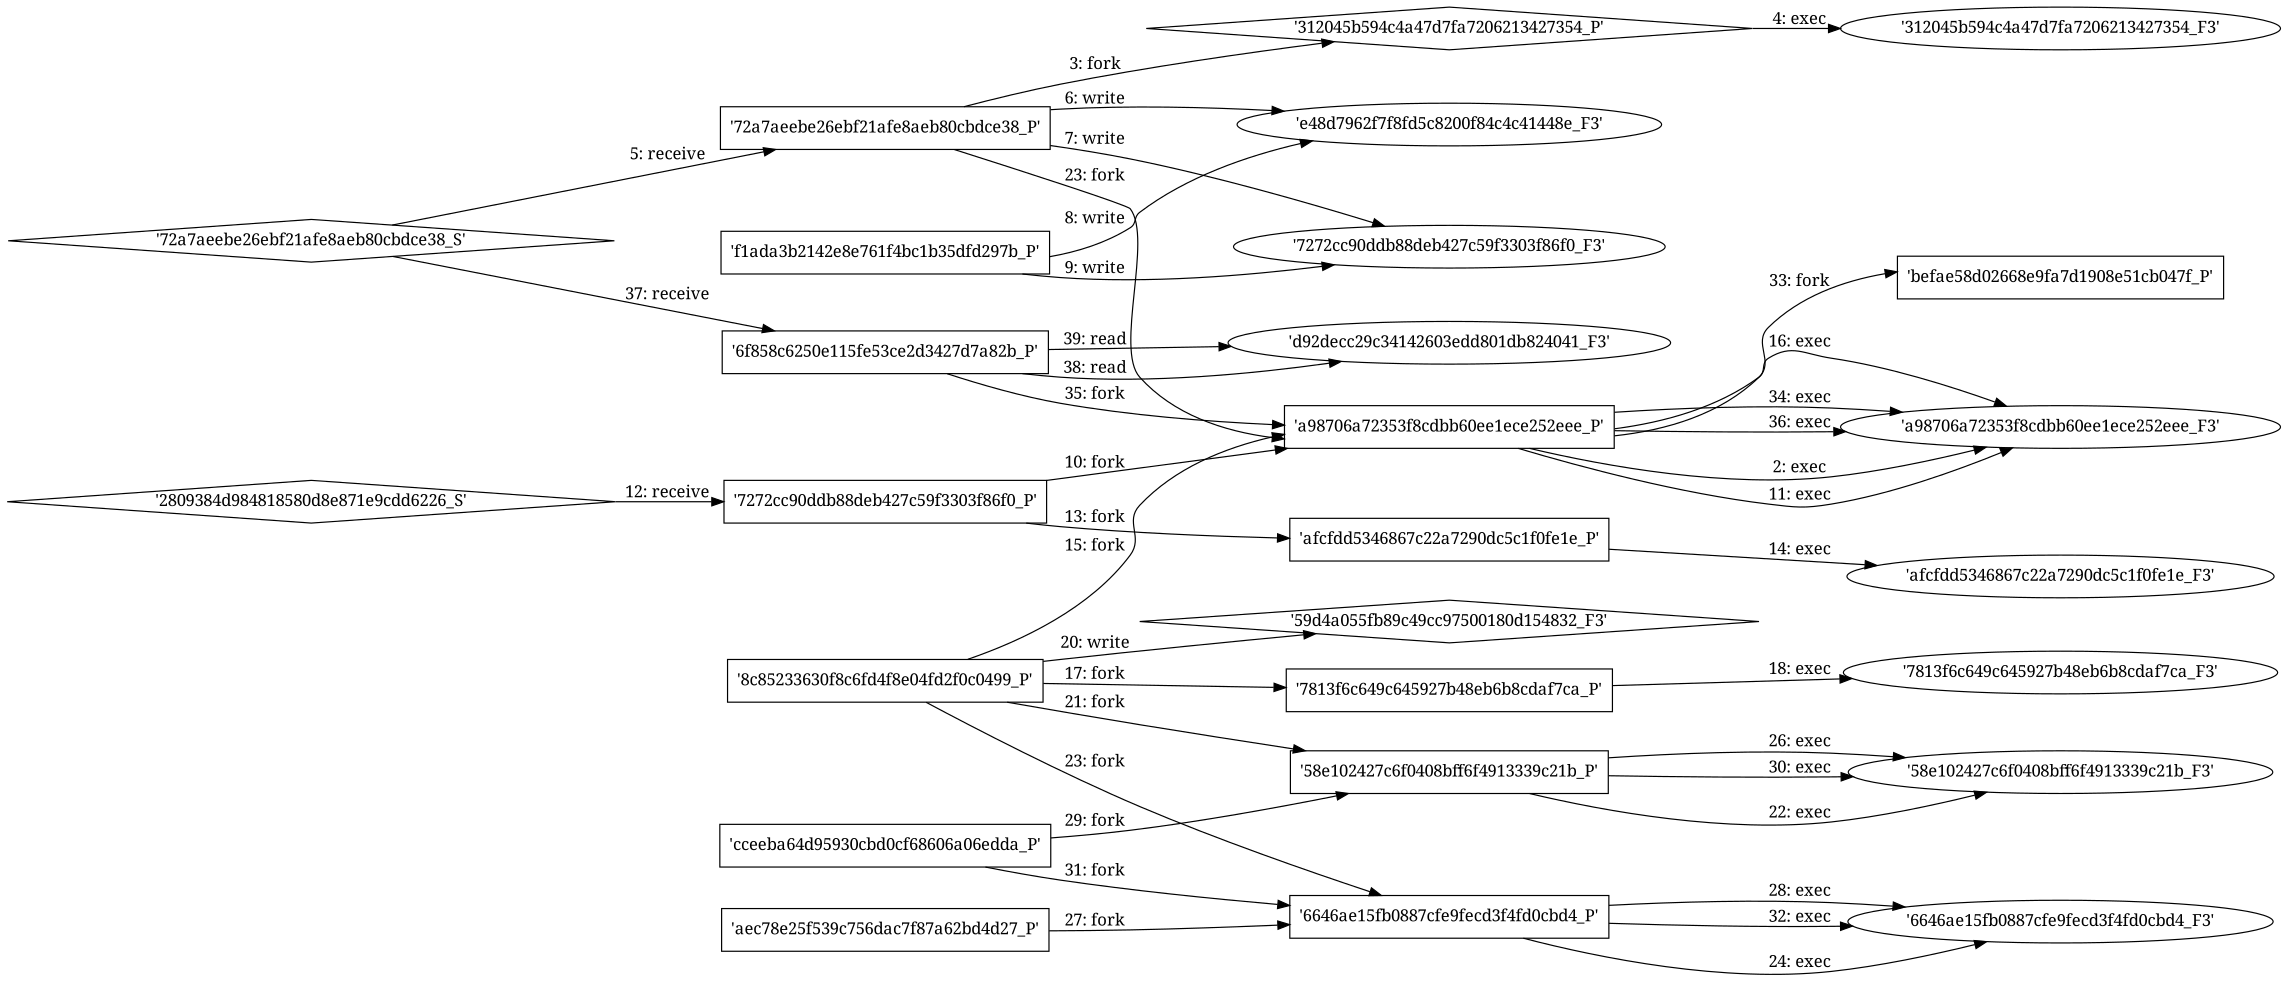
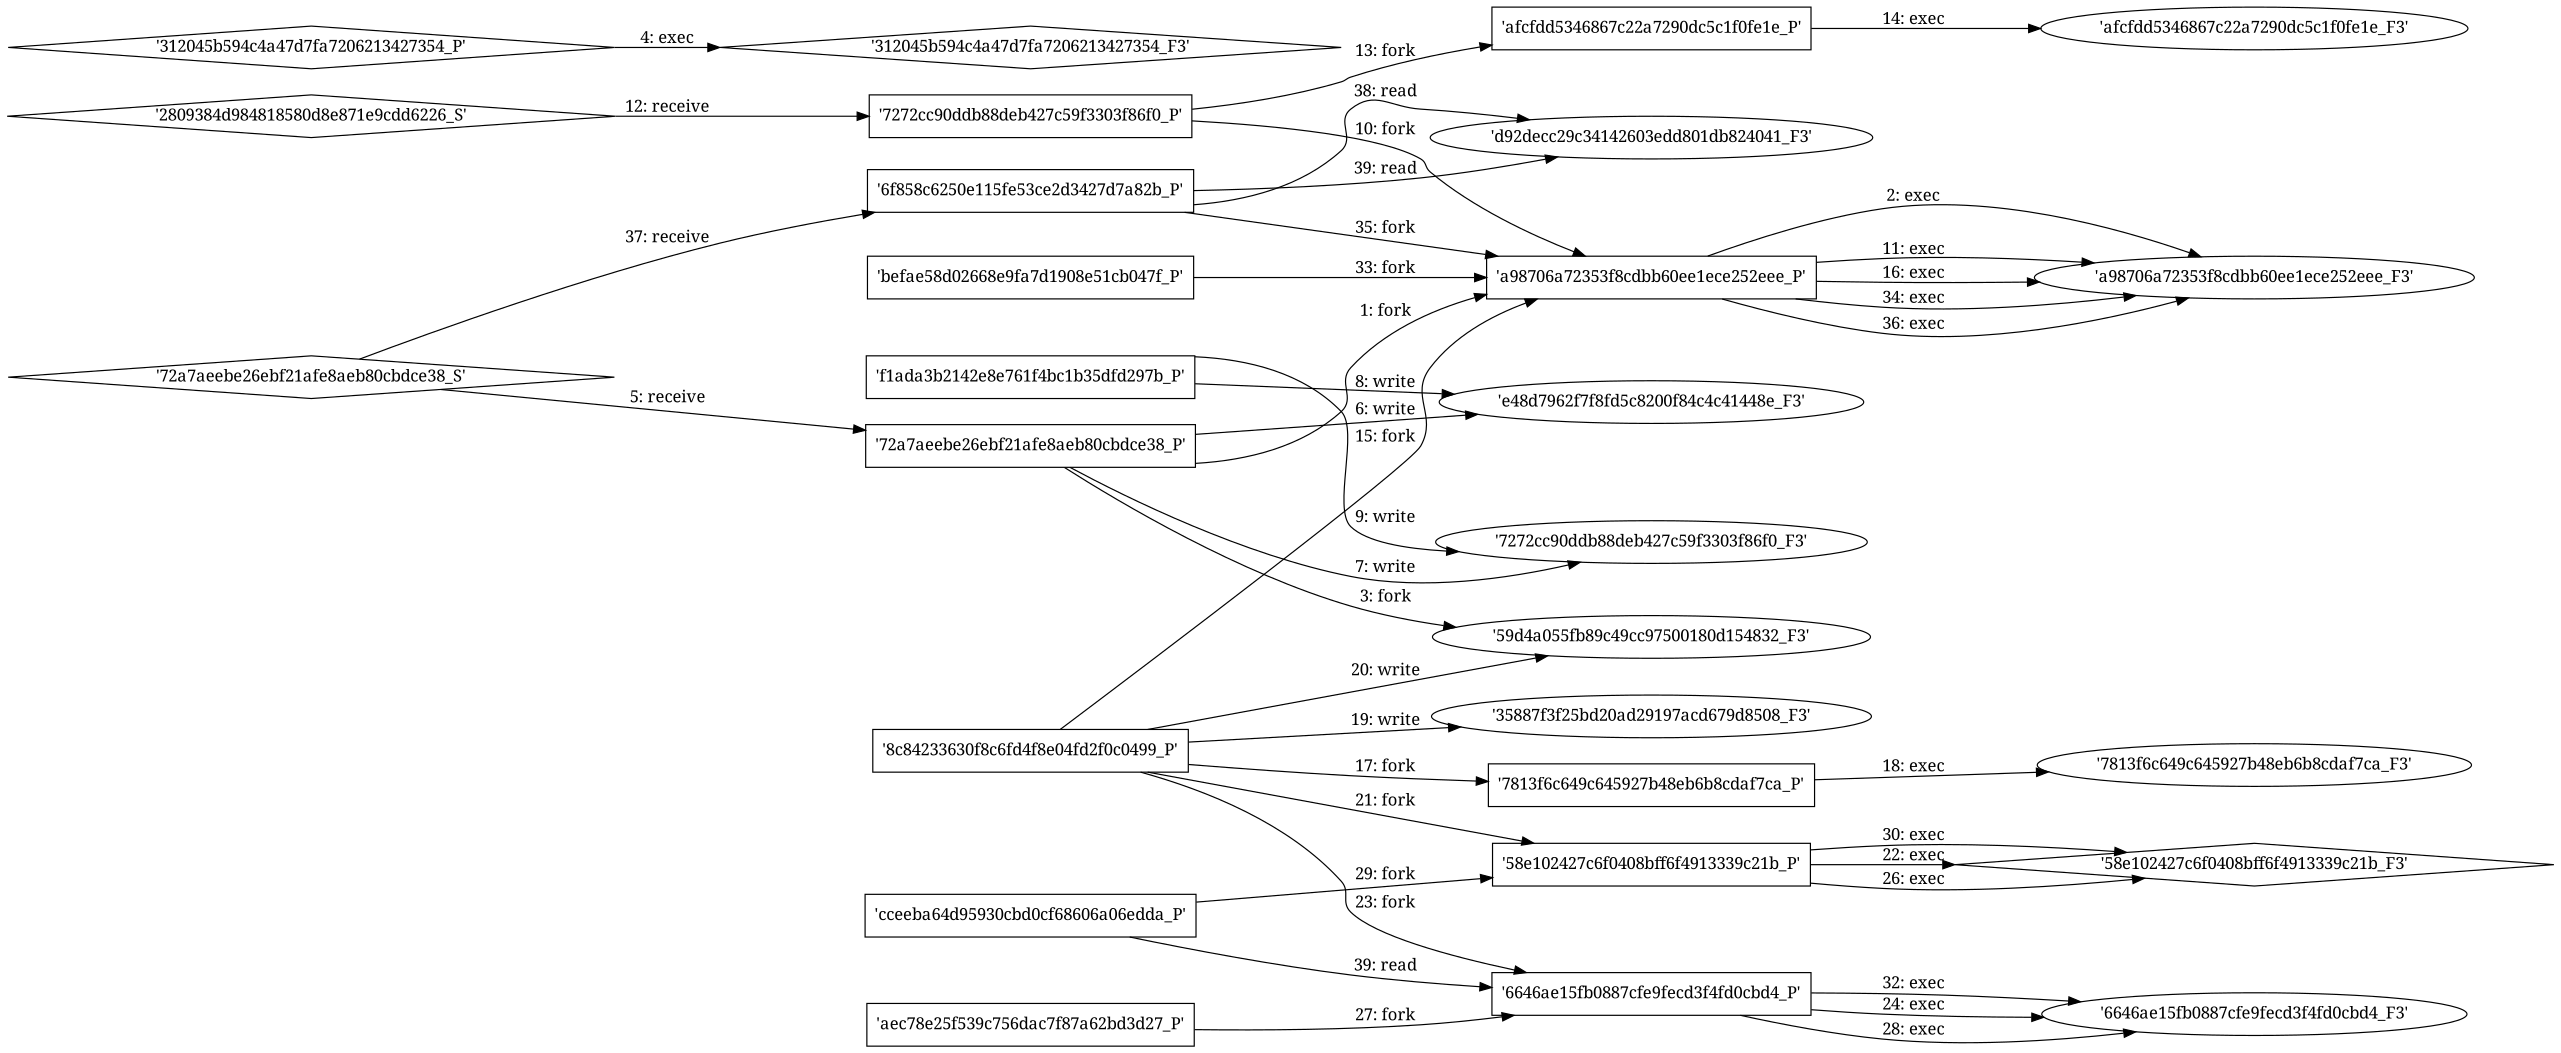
node "'312045b594c4a47d7fa7206213427354_F3'": shape ellipse -> diamond
edge "'72a7aeebe26ebf21afe8aeb80cbdce38_P'" -> "'312045b594c4a47d7fa7206213427354_P'": now "'72a7aeebe26ebf21afe8aeb80cbdce38_P'" -> "'59d4a055fb89c49cc97500180d154832_F3'"
edge "'72a7aeebe26ebf21afe8aeb80cbdce38_P'" -> "'a98706a72353f8cdbb60ee1ece252eee_P'": label "23: fork" -> "1: fork"
edge "'a98706a72353f8cdbb60ee1ece252eee_P'" -> "'befae58d02668e9fa7d1908e51cb047f_P'": reversed
node "'59d4a055fb89c49cc97500180d154832_F3'": shape diamond -> ellipse
node "'8c85233630f8c6fd4f8e04fd2f0c0499_P'": label "'8c85233630f8c6fd4f8e04fd2f0c0499_P'" -> "'8c84233630f8c6fd4f8e04fd2f0c0499_P'"
node "'35887f3f25bd20ad29197acd679d8508_F3'": added
node "'58e102427c6f0408bff6f4913339c21b_F3'": shape ellipse -> diamond
edge "'cceeba64d95930cbd0cf68606a06edda_P'" -> "'6646ae15fb0887cfe9fecd3f4fd0cbd4_P'": label "31: fork" -> "39: read"
node "'aec78e25f539c756dac7f87a62bd4d27_P'": label "'aec78e25f539c756dac7f87a62bd4d27_P'" -> "'aec78e25f539c756dac7f87a62bd3d27_P'"
